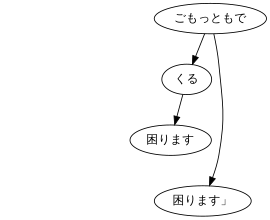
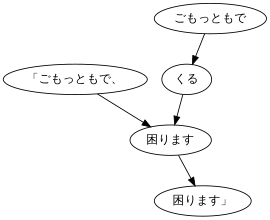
node "「ごもっともで、": added
edge "ごもっともで" -> "困ります」": now "困ります" -> "困ります」"
